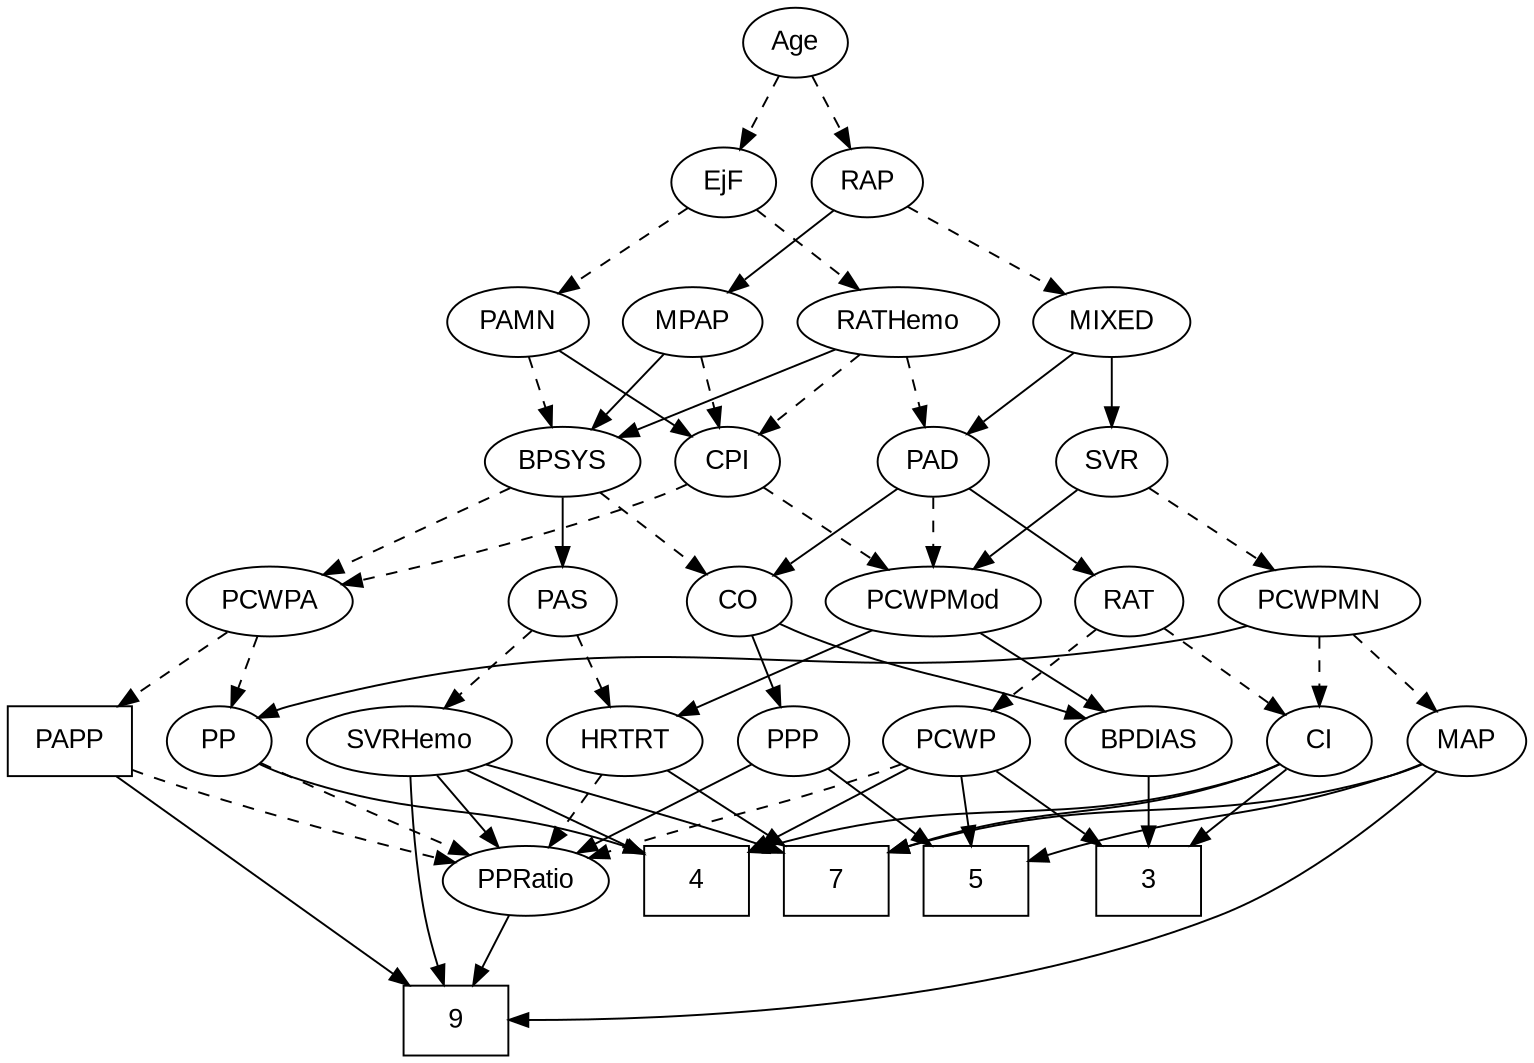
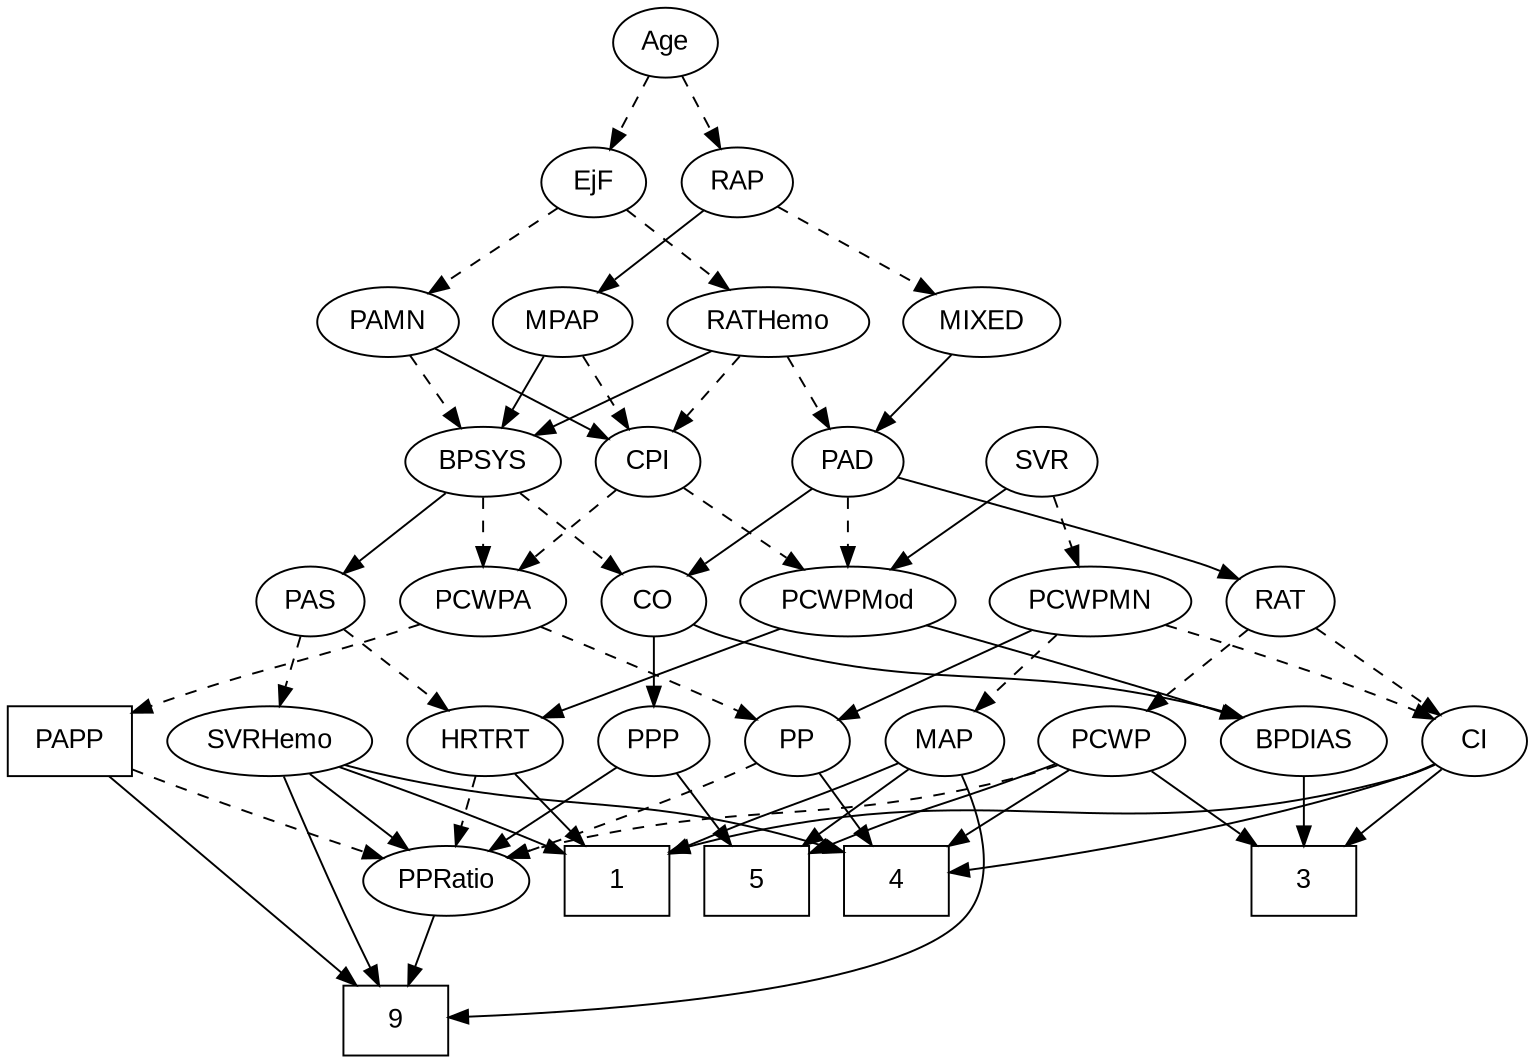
edge "MIXED" -> "SVR": removed
node "7": label "7" -> "1"
